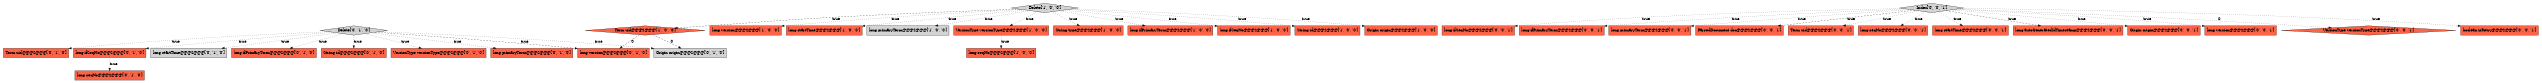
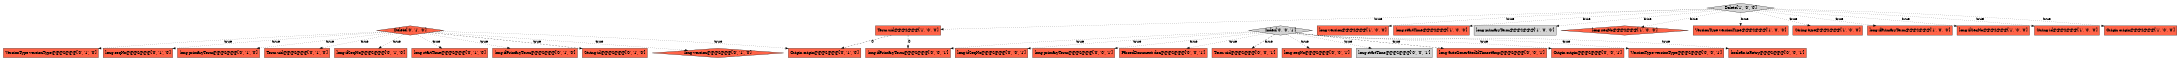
edge "Delete['1', '0', '0']" -> "Term uid@@@2@@@['1', '0', '0']": style dashed -> dotted
edge "Index['0', '0', '1']" -> "ParsedDocument doc@@@2@@@['0', '0', '1']": style dashed -> dotted
edge "Index['0', '0', '1']" -> "Term uid@@@2@@@['0', '0', '1']": style dotted -> dashed
edge "Index['0', '0', '1']" -> "VersionType versionType@@@2@@@['0', '0', '1']": label "0" -> "true"
node "Delete['0', '1', '0']": fillcolor lightgray -> tomato
node "Term uid@@@2@@@['1', '0', '0']": shape diamond -> box
node "long startTime@@@2@@@['0', '0', '1']": fillcolor tomato -> lightgray
node "long version@@@2@@@['0', '0', '1']": removed
node "VersionType versionType@@@2@@@['0', '0', '1']": shape diamond -> box
edge "Delete['0', '1', '0']" -> "String id@@@2@@@['0', '1', '0']": style dotted -> dashed
edge "Delete['0', '1', '0']" -> "long version@@@2@@@['0', '1', '0']": style dashed -> dotted
edge "VersionType versionType@@@2@@@['1', '0', '0']" -> "long seqNo@@@2@@@['1', '0', '0']": now "Delete['1', '0', '0']" -> "long seqNo@@@2@@@['1', '0', '0']"
edge "Term uid@@@2@@@['1', '0', '0']" -> "long version@@@2@@@['0', '1', '0']": now "Term uid@@@2@@@['1', '0', '0']" -> "long ifPrimaryTerm@@@2@@@['0', '0', '1']"
node "long startTime@@@2@@@['0', '1', '0']": fillcolor lightgray -> tomato
node "long version@@@2@@@['0', '1', '0']": shape box -> diamond
node "Origin origin@@@2@@@['0', '1', '0']": fillcolor lightgray -> tomato
node "long seqNo@@@2@@@['1', '0', '0']": shape box -> diamond
edge "long ifSeqNo@@@2@@@['0', '1', '0']" -> "long seqNo@@@2@@@['0', '1', '0']": now "Delete['0', '1', '0']" -> "long seqNo@@@2@@@['0', '1', '0']"
